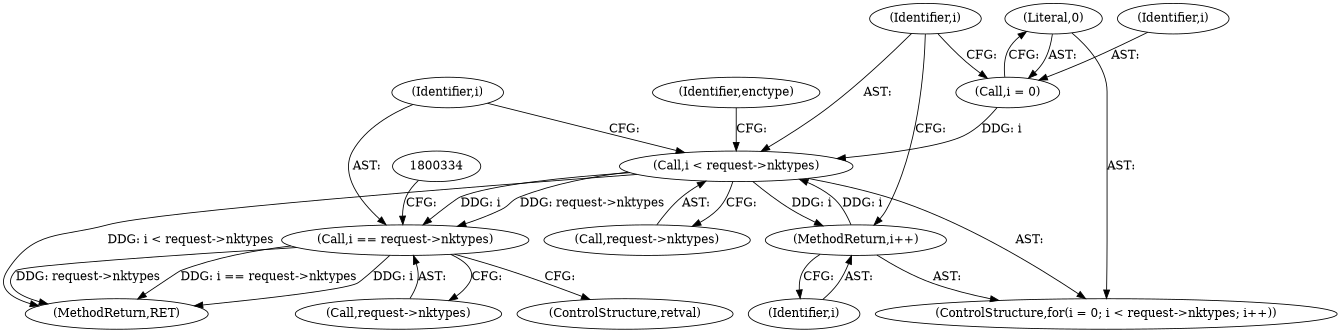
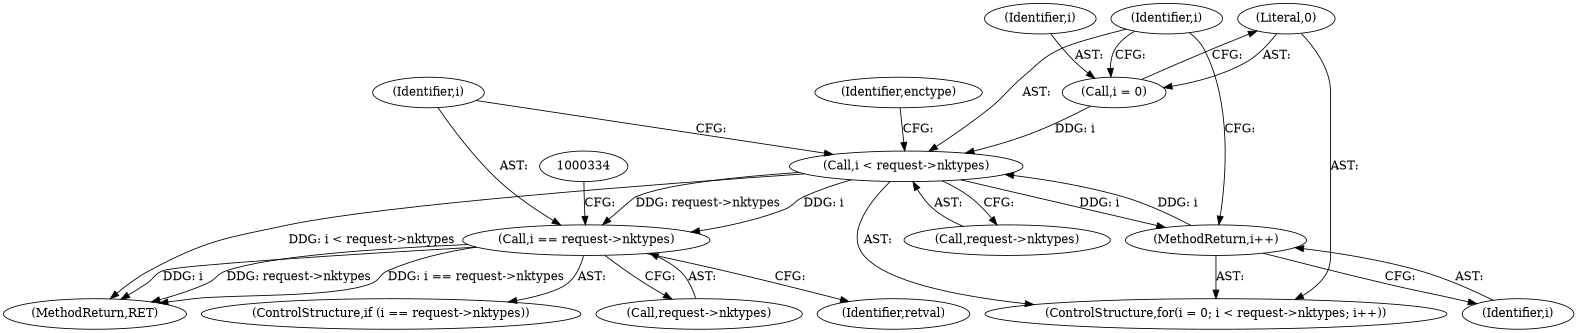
node "1800334": label "1800334" -> "1000334"
node "(ControlStructure,if (i == request->nktypes))": added
node "(ControlStructure,retval)": label "(ControlStructure,retval)" -> "(Identifier,retval)"
